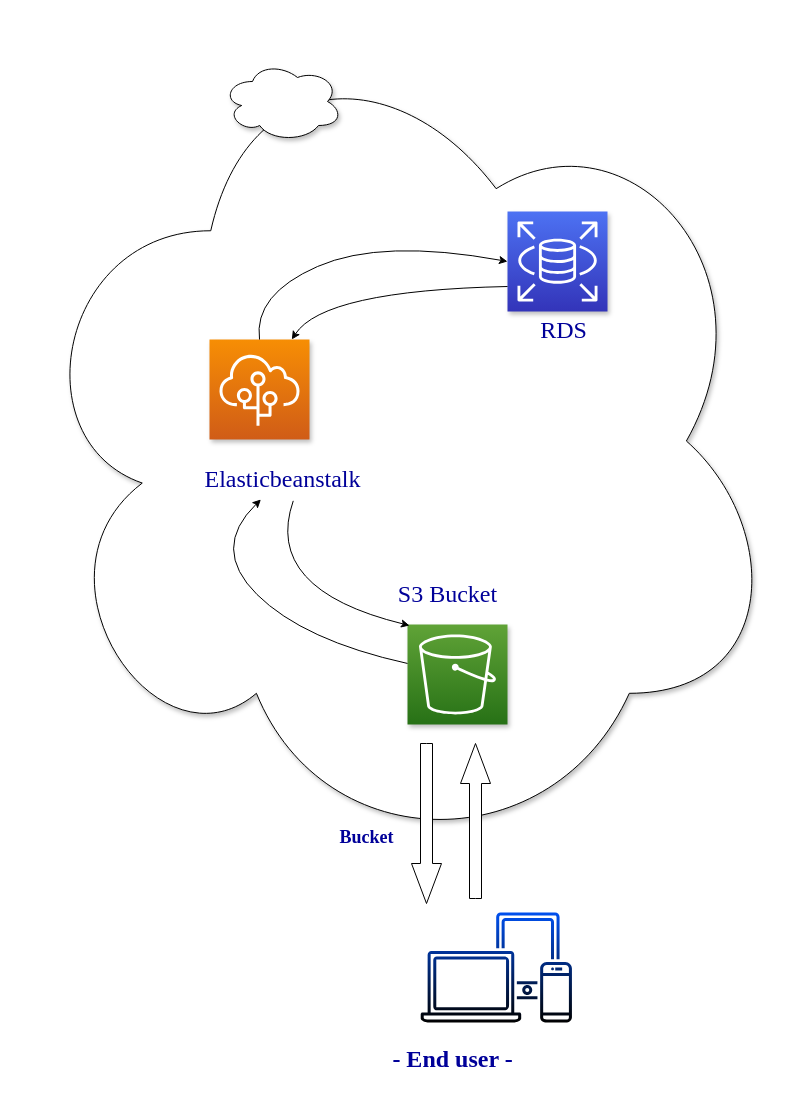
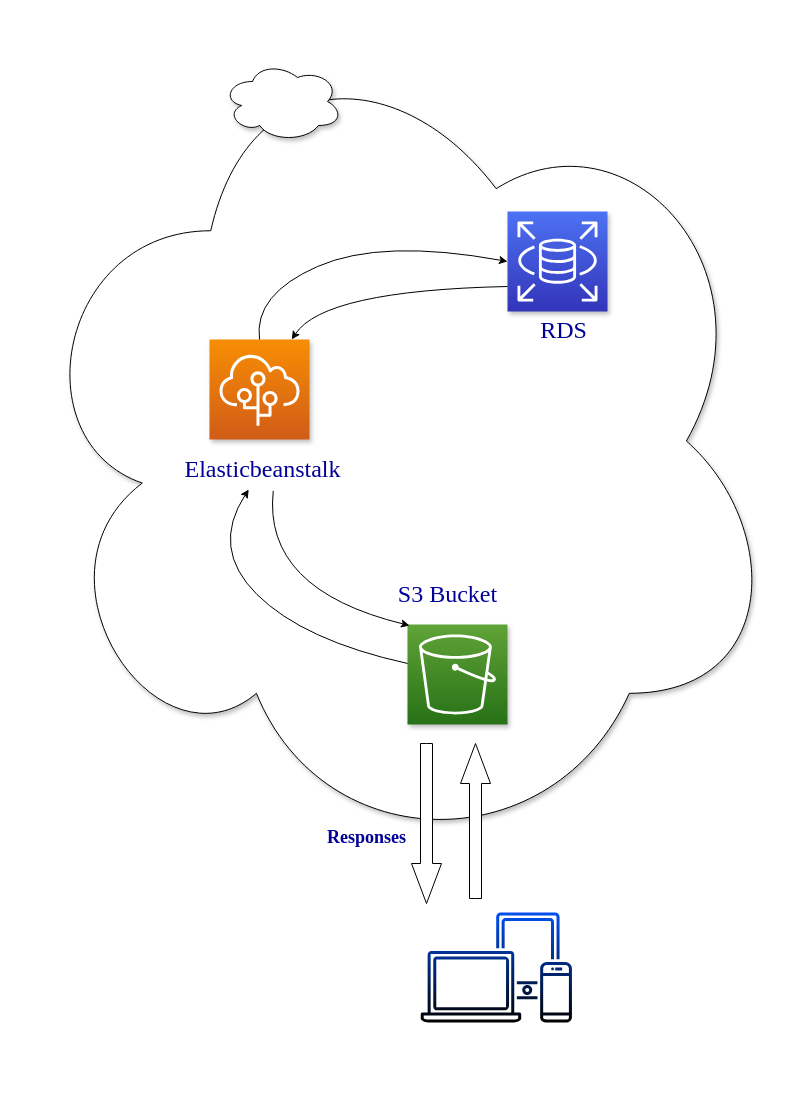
node "Elasticbeanstalk": moved (282, 479) -> (262, 469)
node "Bucket": label "Bucket" -> "Responses"
node "- End user -": removed
